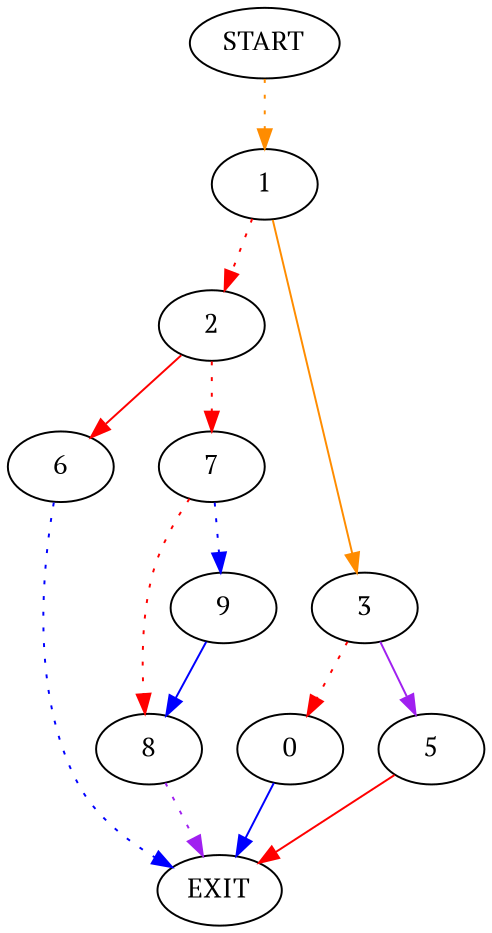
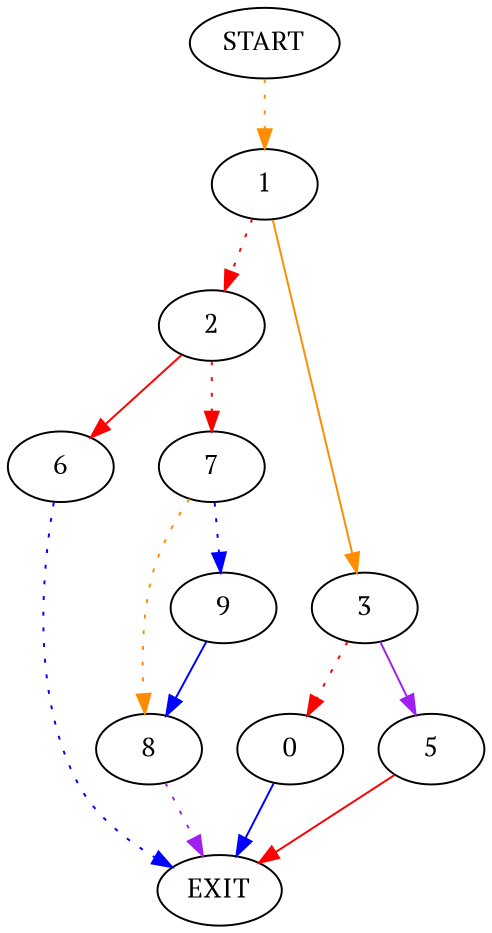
edge "7" -> "8": color red -> darkorange
